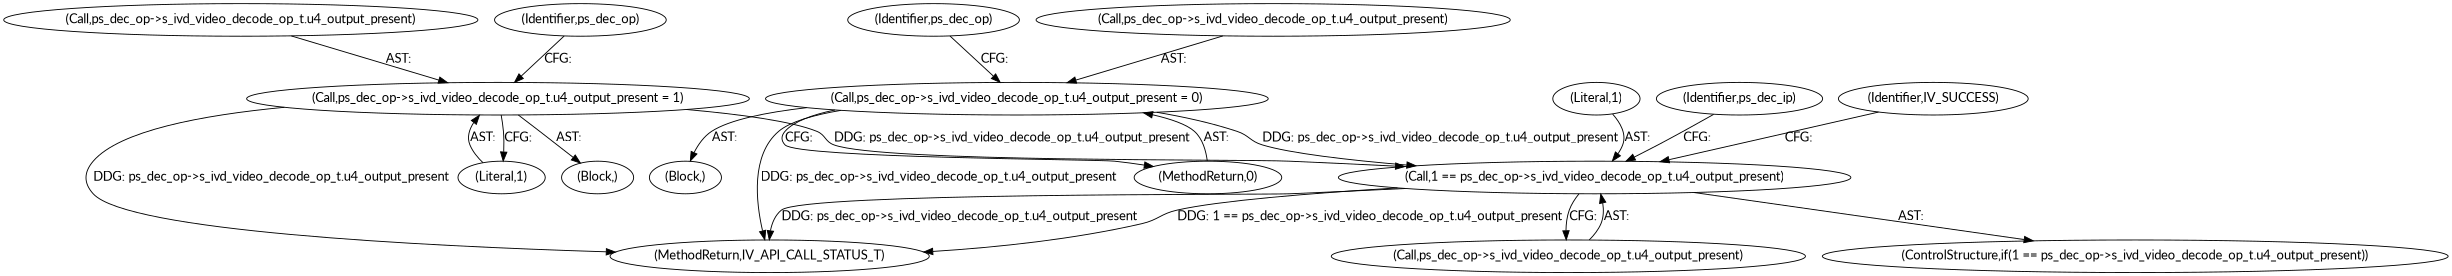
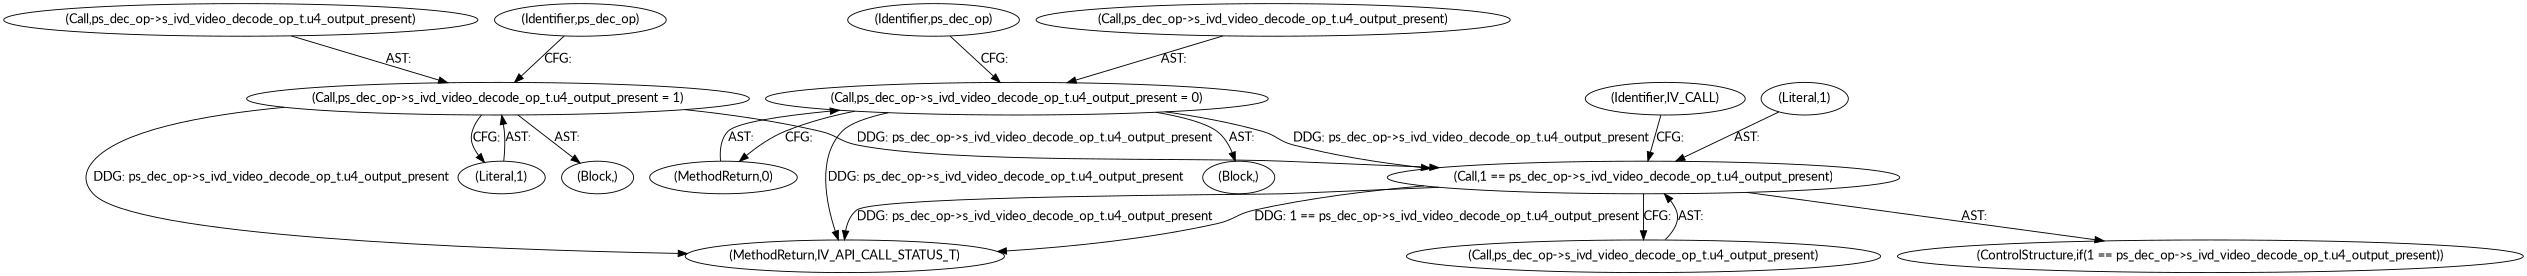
node "(Identifier,ps_dec_ip)": removed
node "(Identifier,IV_SUCCESS)": label "(Identifier,IV_SUCCESS)" -> "(Identifier,IV_CALL)"
